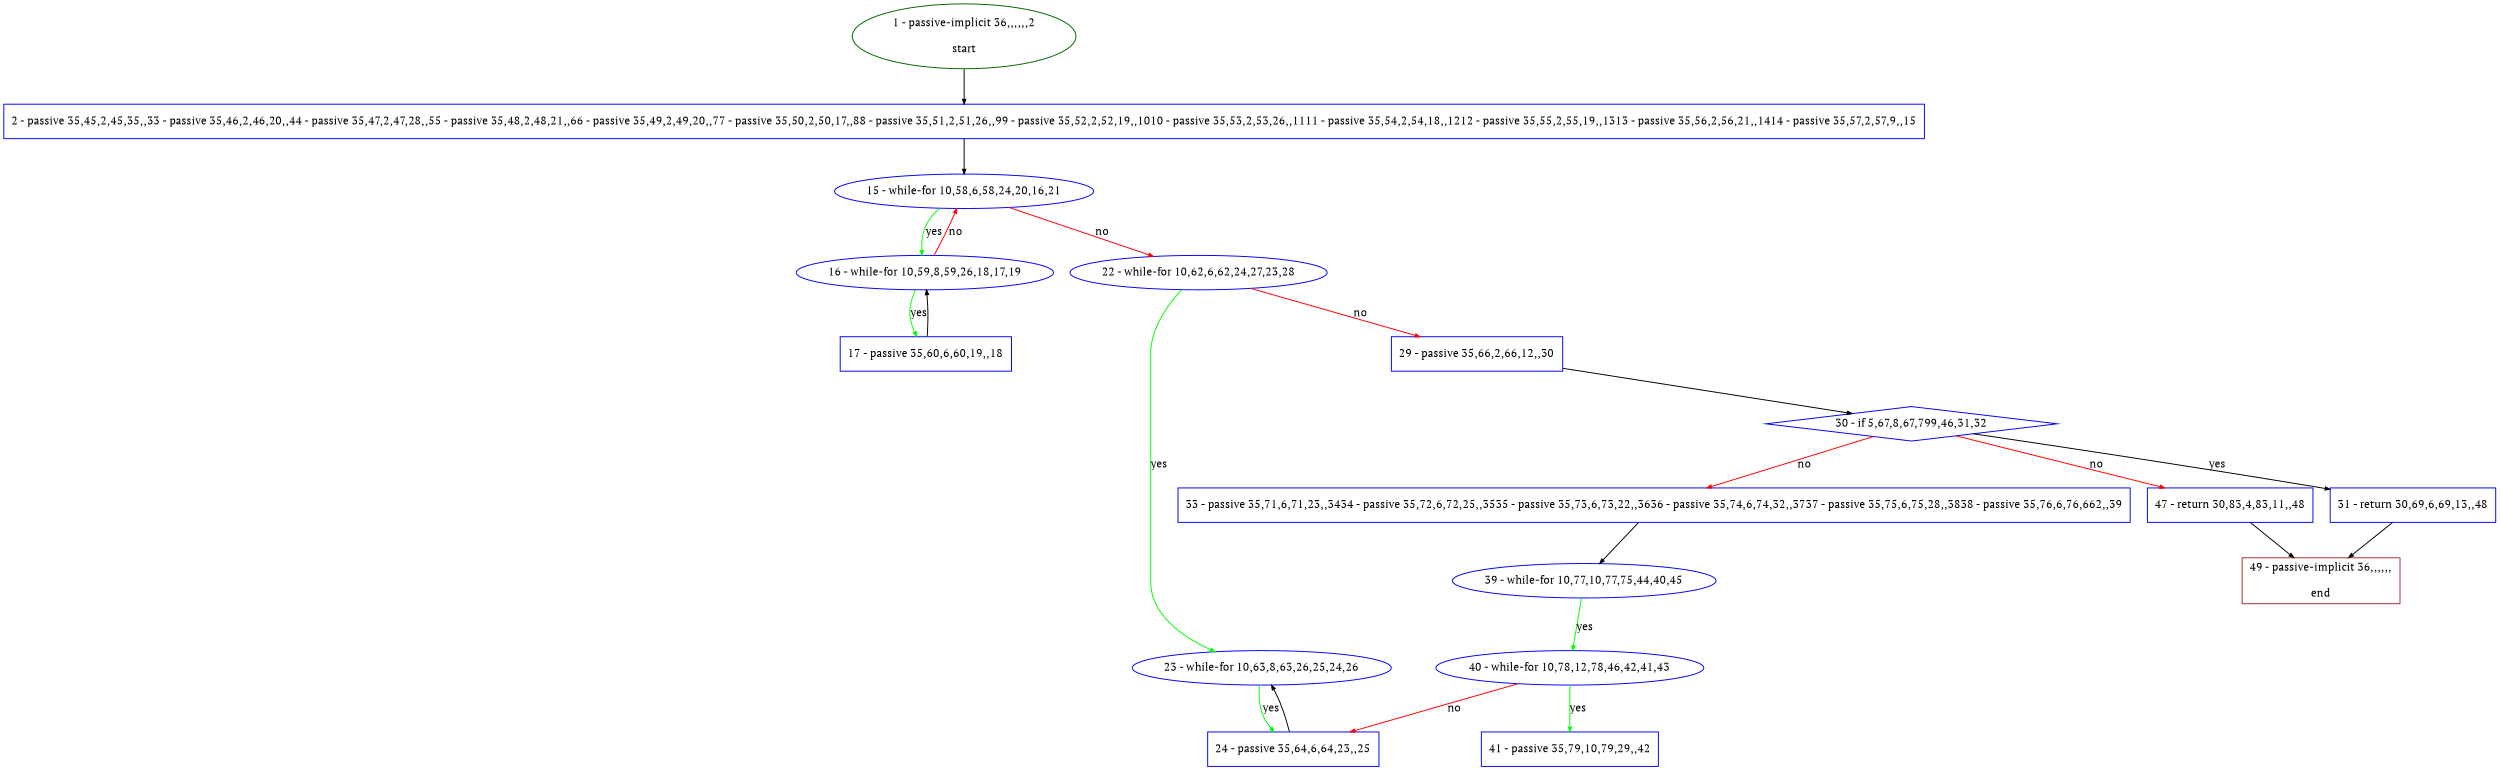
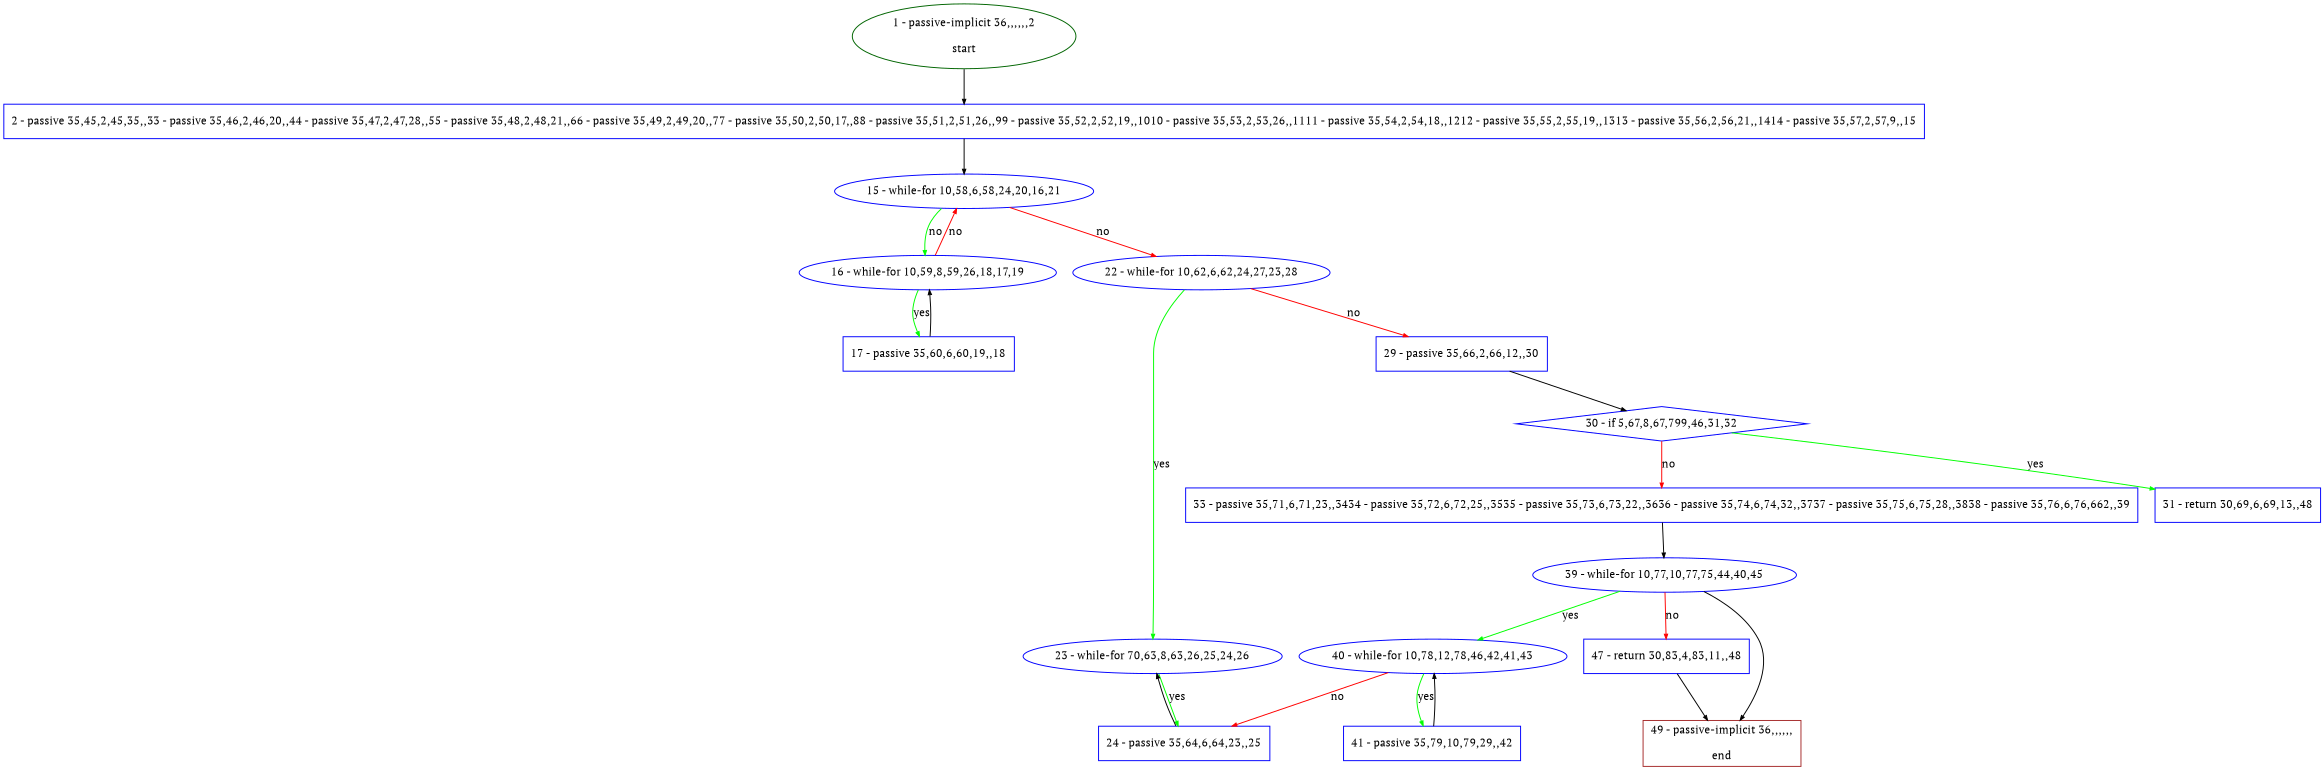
edge "15 - while-for 10,58,6,58,24,20,16,21" -> "16 - while-for 10,59,8,59,26,18,17,19": label "yes" -> "no"
edge "30 - if 5,67,8,67,799,46,31,32" -> "31 - return 30,69,6,69,13,,48": color #000000 -> #00ff00
edge "30 - if 5,67,8,67,799,46,31,32" -> "47 - return 30,83,4,83,11,,48": now "39 - while-for 10,77,10,77,75,44,40,45" -> "47 - return 30,83,4,83,11,,48"
edge "31 - return 30,69,6,69,13,,48" -> "49 - passive-implicit 36,,,,,, end": now "39 - while-for 10,77,10,77,75,44,40,45" -> "49 - passive-implicit 36,,,,,, end"
node "23 - while-for 10,63,8,63,26,25,24,26": label "23 - while-for 10,63,8,63,26,25,24,26" -> "23 - while-for 70,63,8,63,26,25,24,26"
edge "41 - passive 35,79,10,79,29,,42" -> "40 - while-for 10,78,12,78,46,42,41,43": added
